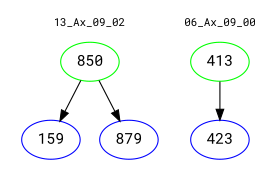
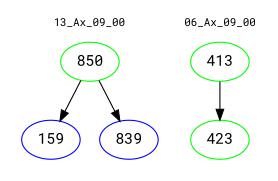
cluster "13_Ax_09_02": label "13_Ax_09_02" -> "13_Ax_09_00"
node "879": label "879" -> "839"
node "423": color blue -> green
